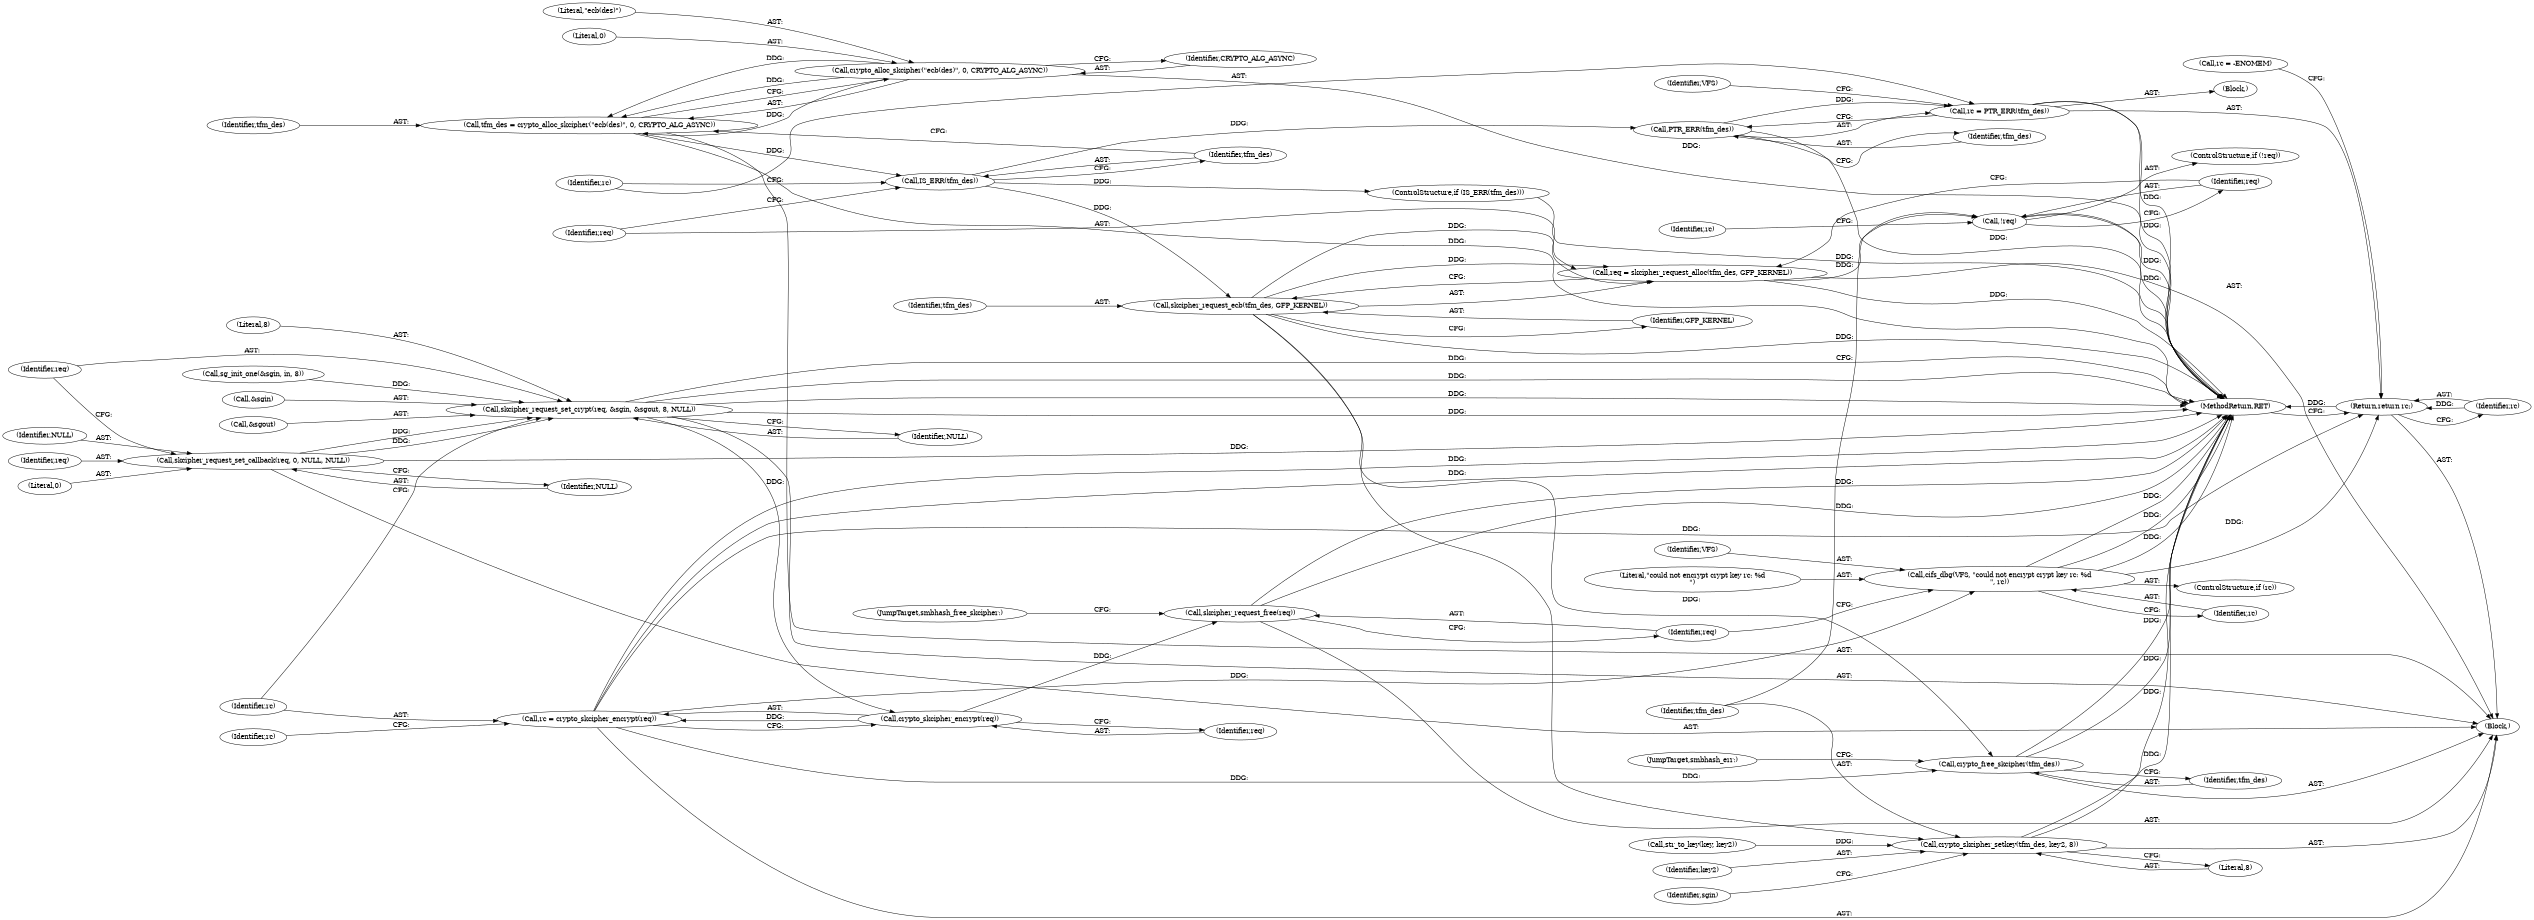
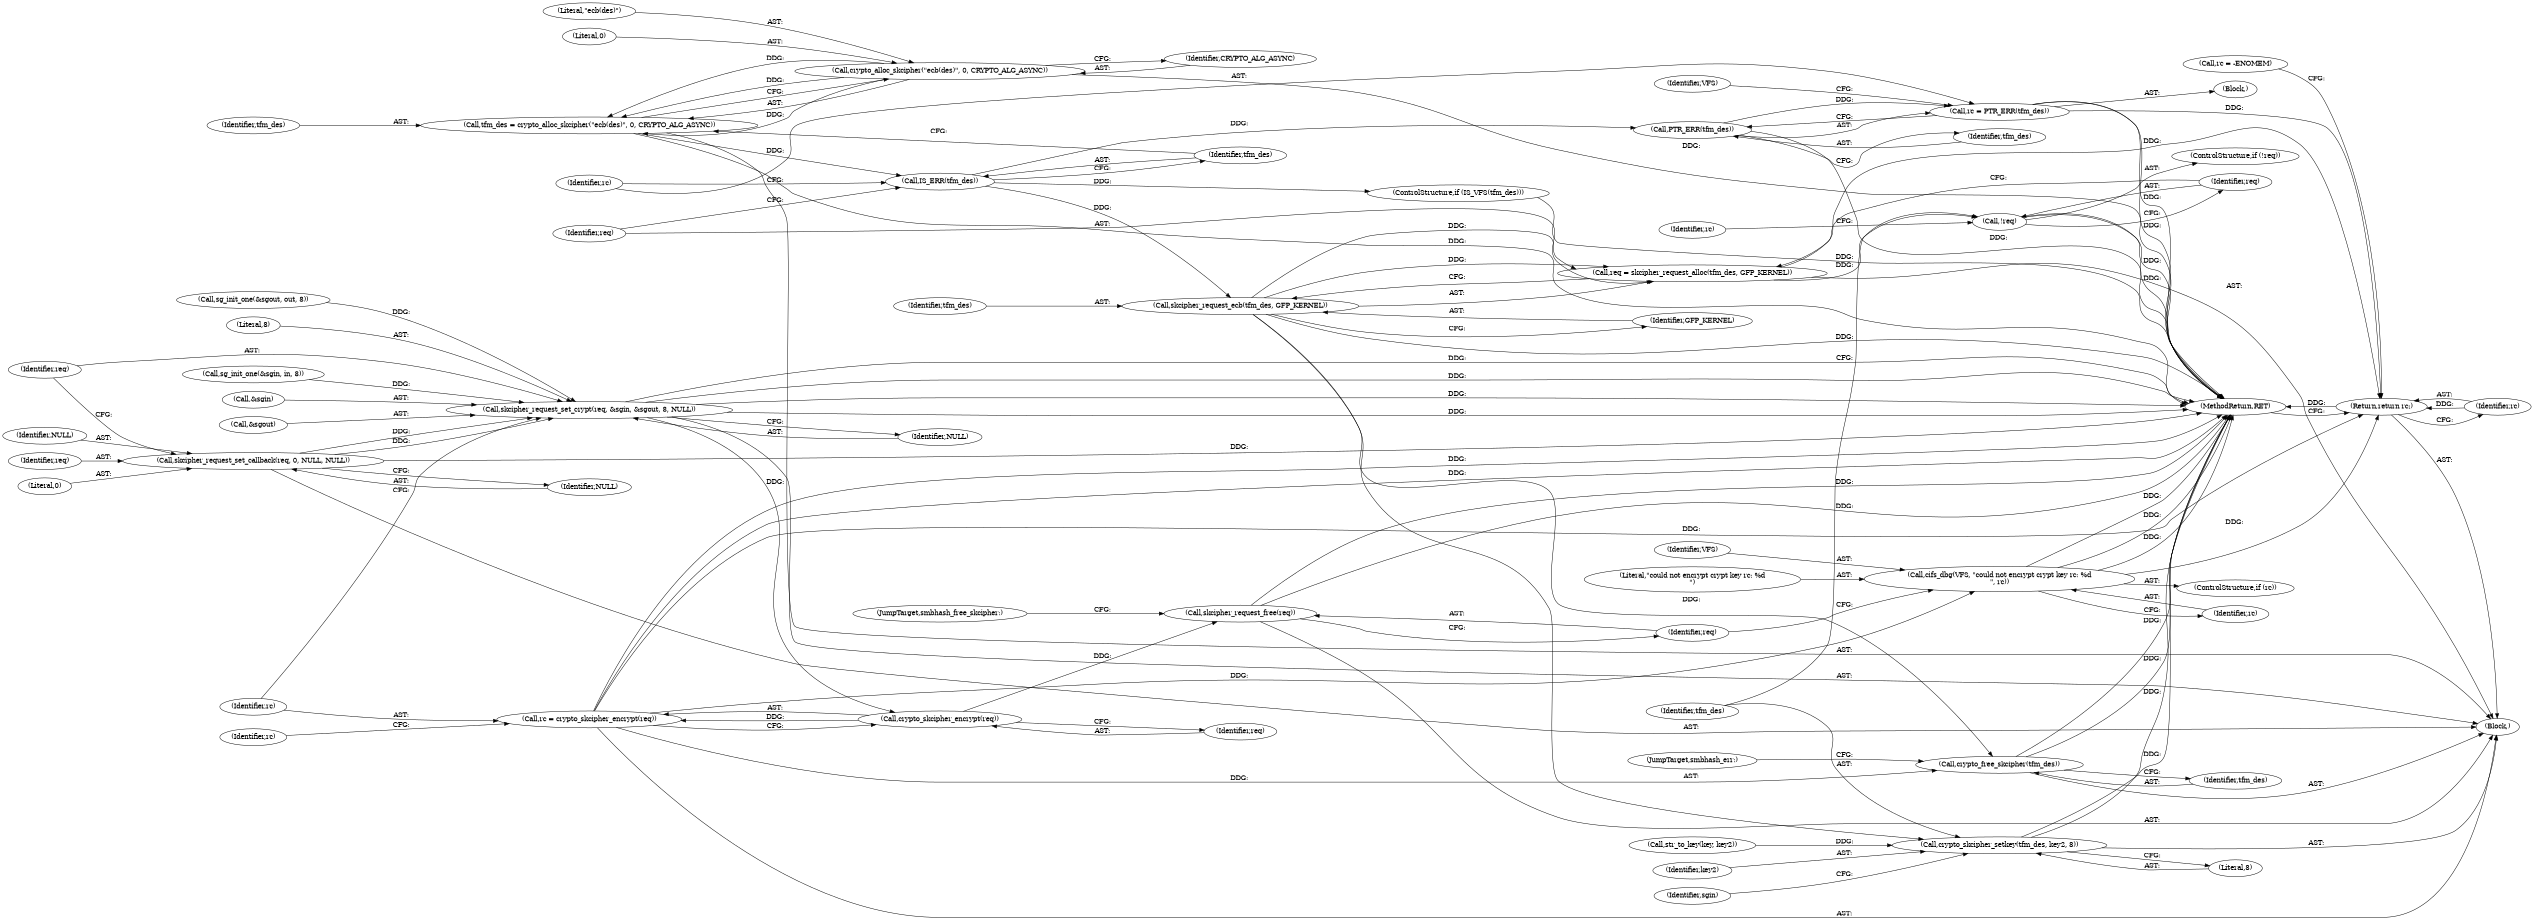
edge "(Call,rc = PTR_ERR(tfm_des))" -> "(Return,return rc;)": label "AST: " -> "DDG: "
node "(ControlStructure,if (IS_ERR(tfm_des)))": label "(ControlStructure,if (IS_ERR(tfm_des)))" -> "(ControlStructure,if (IS_VFS(tfm_des)))"
node "(Call,sg_init_one(&sgout, out, 8))": added
edge "(Call,req = skcipher_request_alloc(tfm_des, GFP_KERNEL))" -> "(MethodReturn,RET)": now "(Call,req = skcipher_request_alloc(tfm_des, GFP_KERNEL))" -> "(Return,return rc;)"
edge "(Call,skcipher_request_ecb(tfm_des, GFP_KERNEL))" -> "(Call,crypto_skcipher_setkey(tfm_des, key2, 8))": label "DDG: " -> "AST: "
